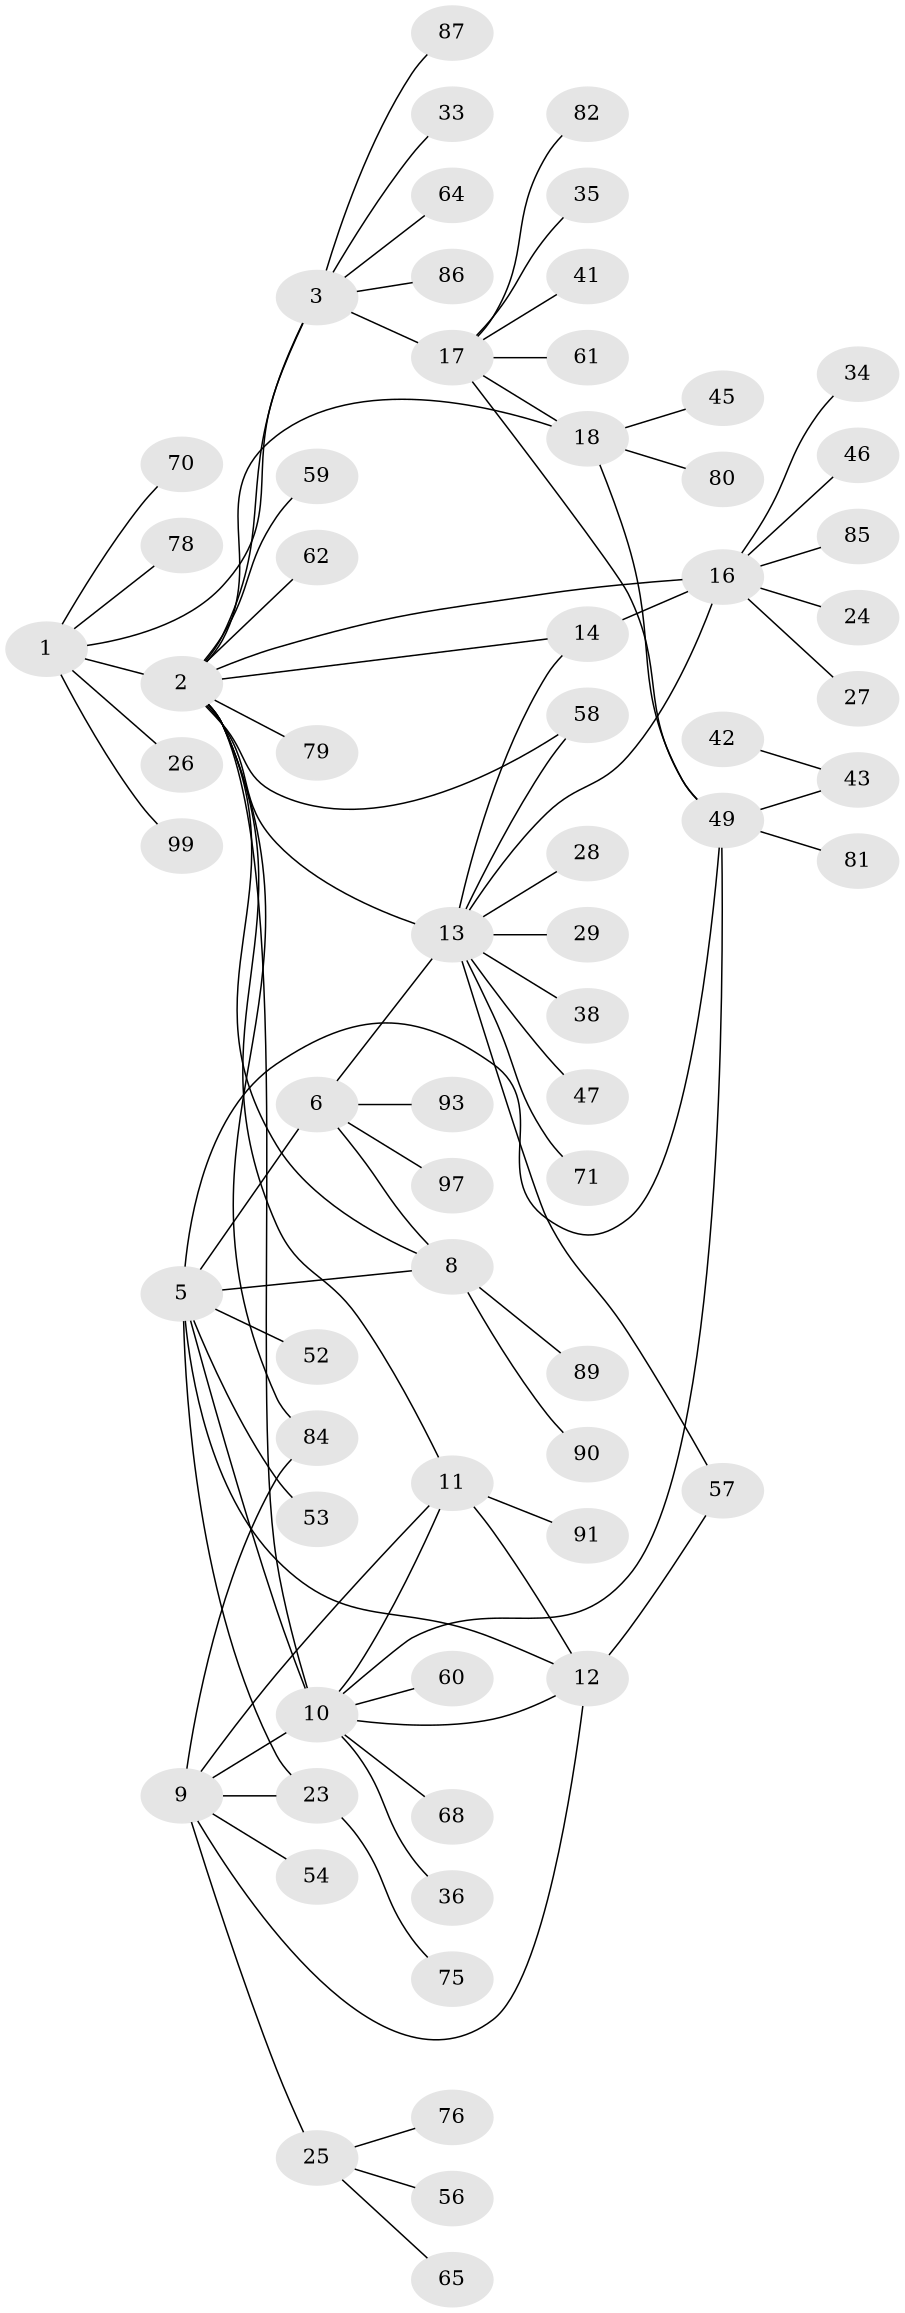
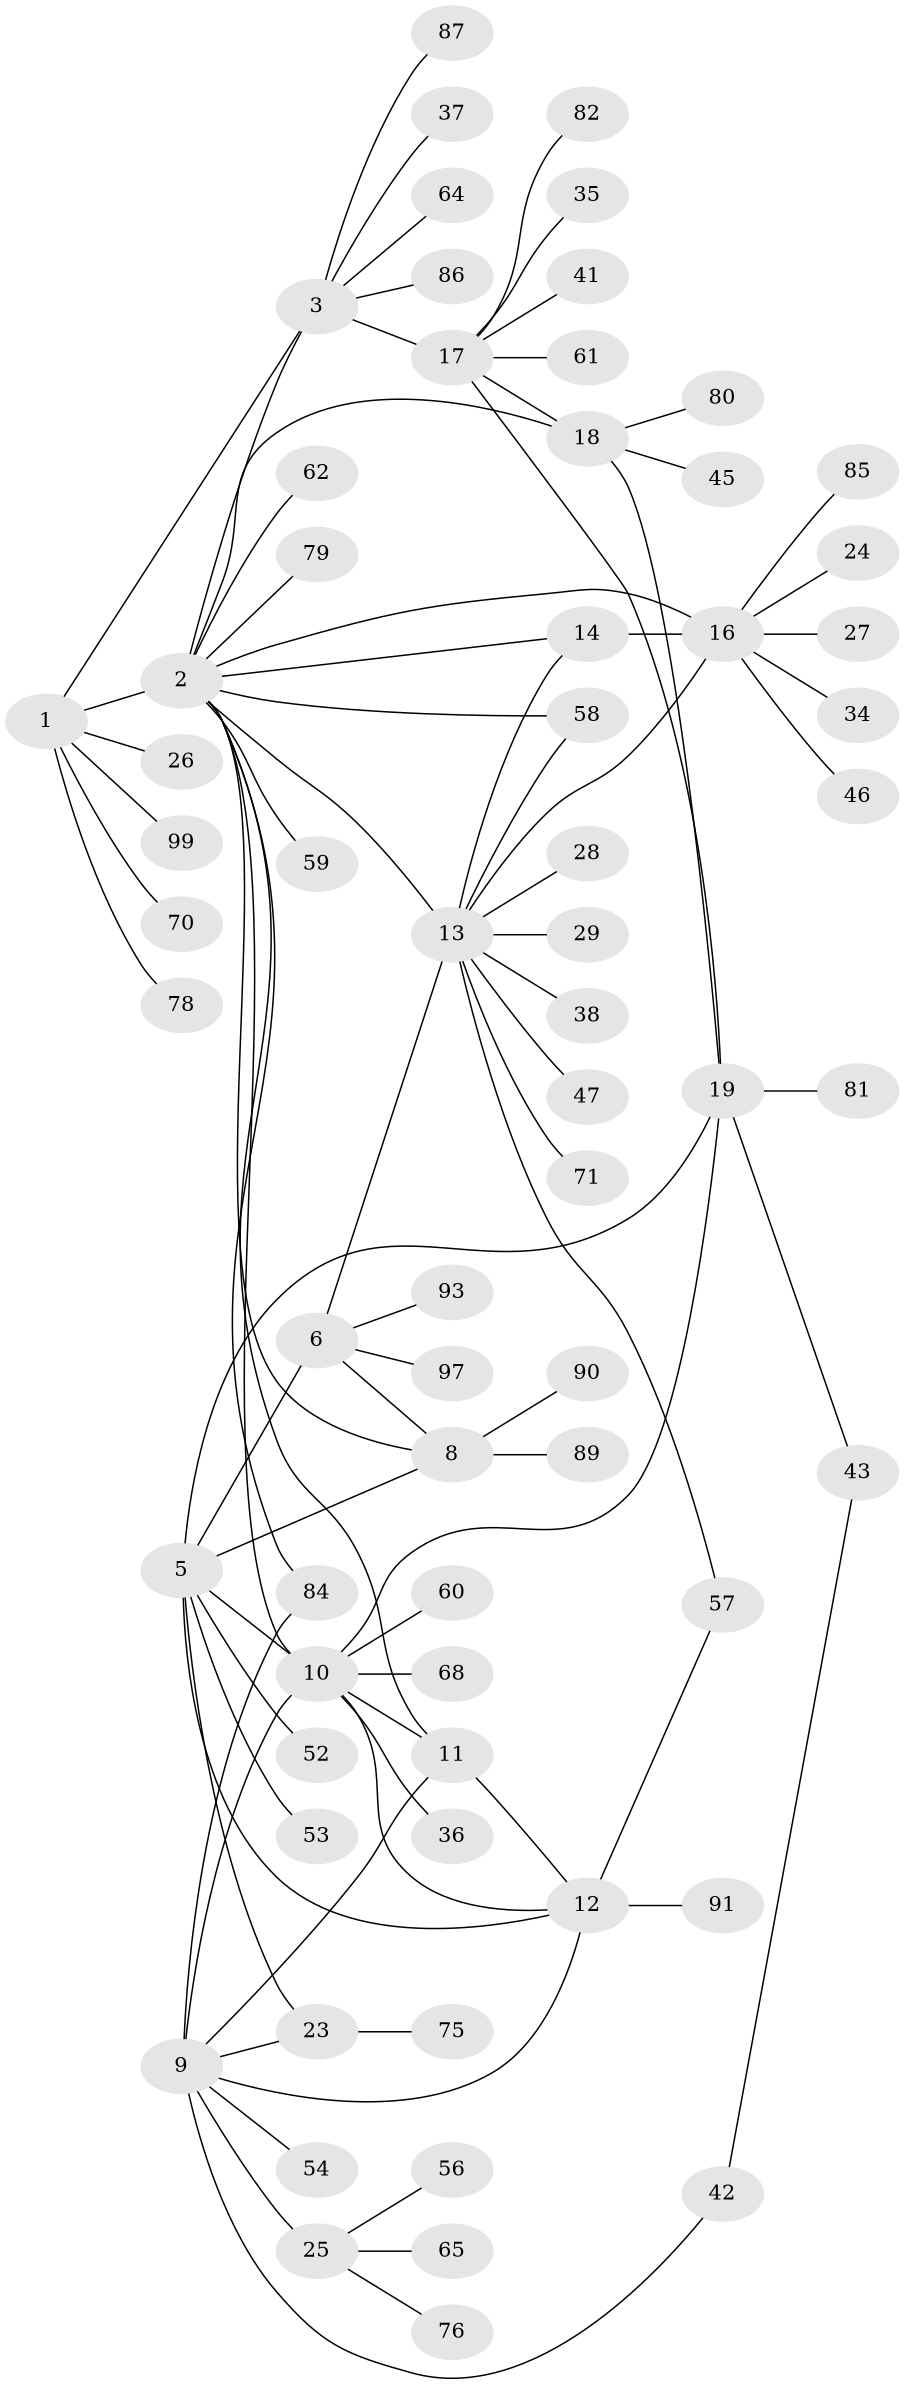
node "33": label "33" -> "37"
node "49": label "49" -> "19"
edge "11" -- "91": now "12" -- "91"
edge "9" -- "42": added
